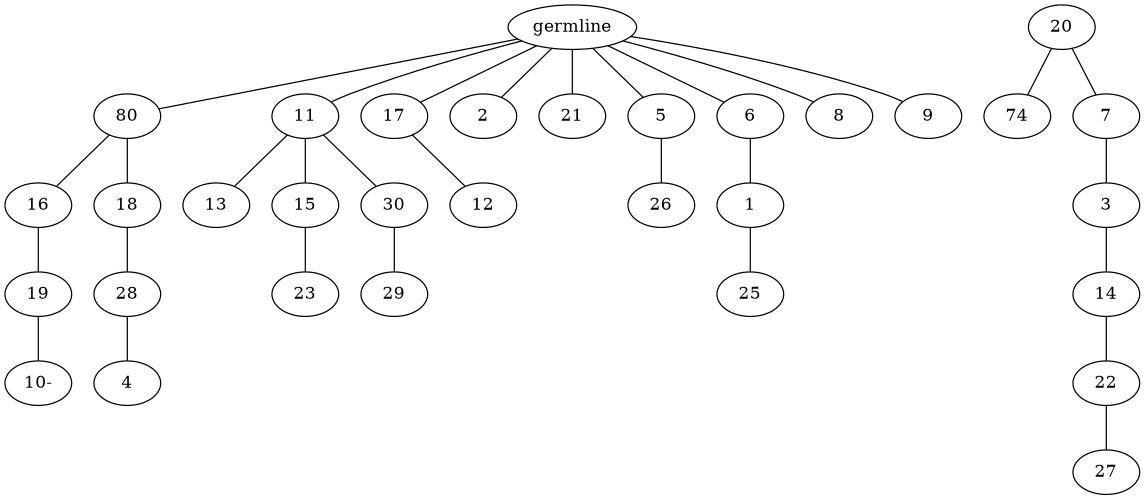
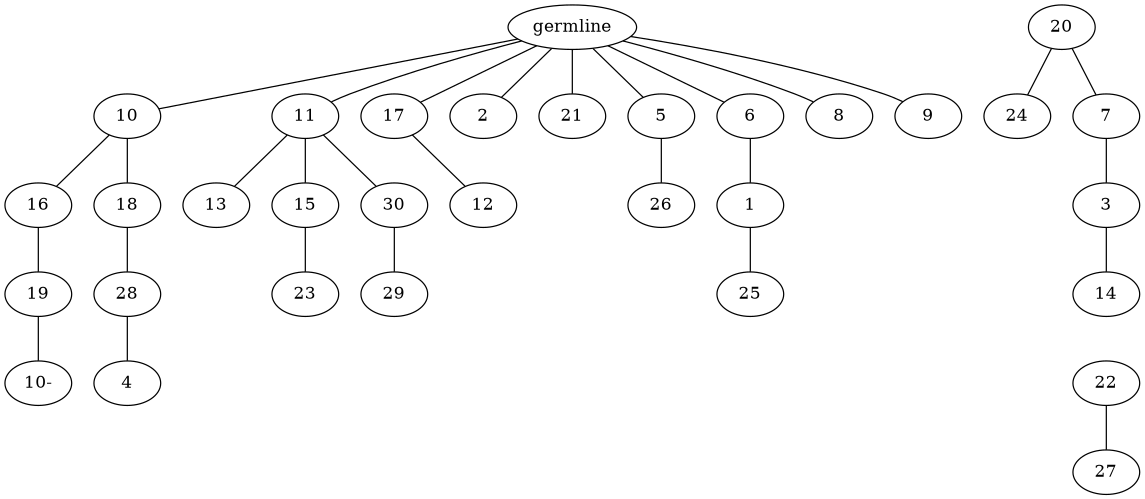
node "80": label "80" -> "10"
node "74": label "74" -> "24"
edge "14" -- "22": removed
